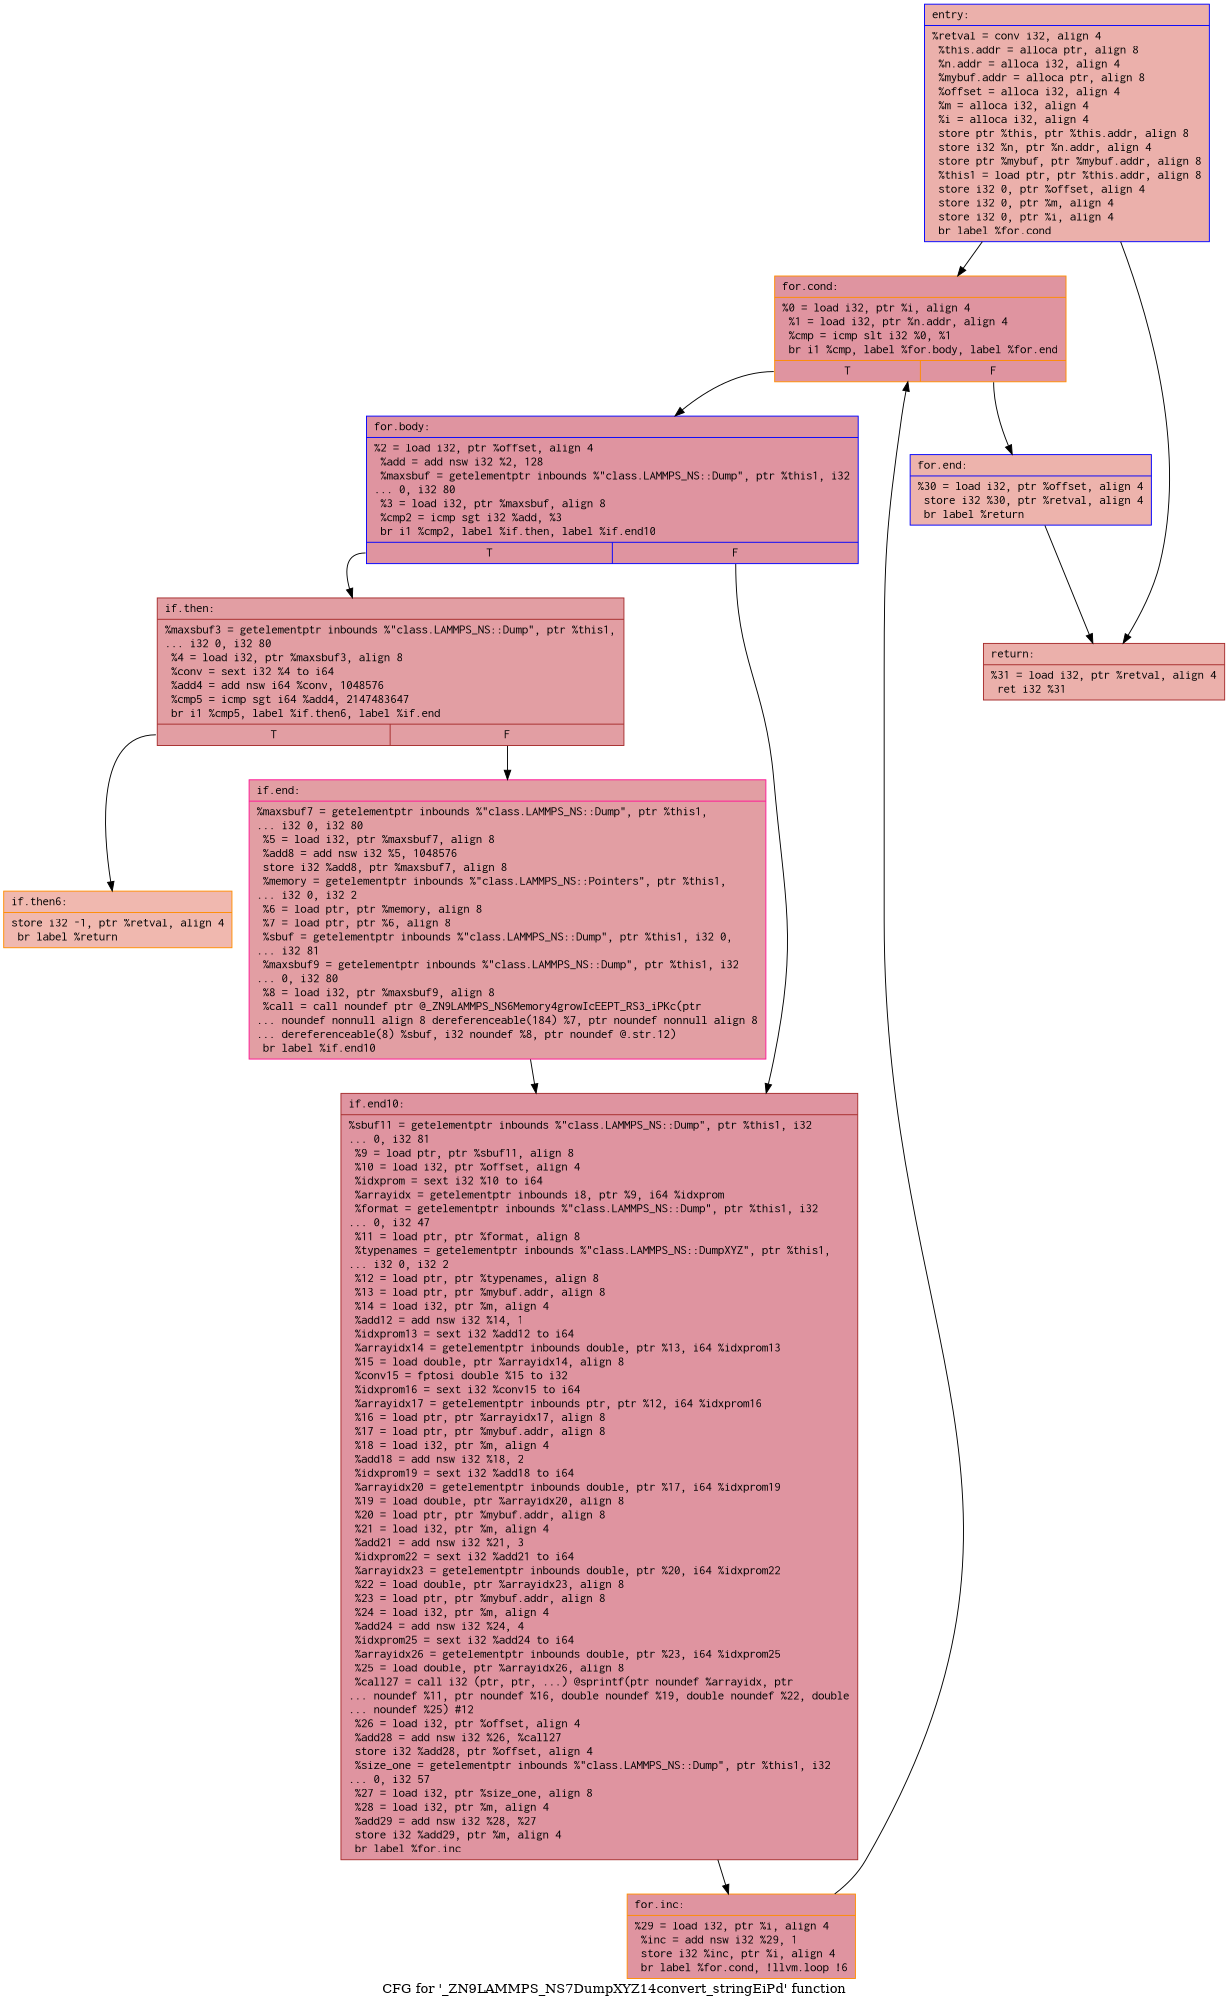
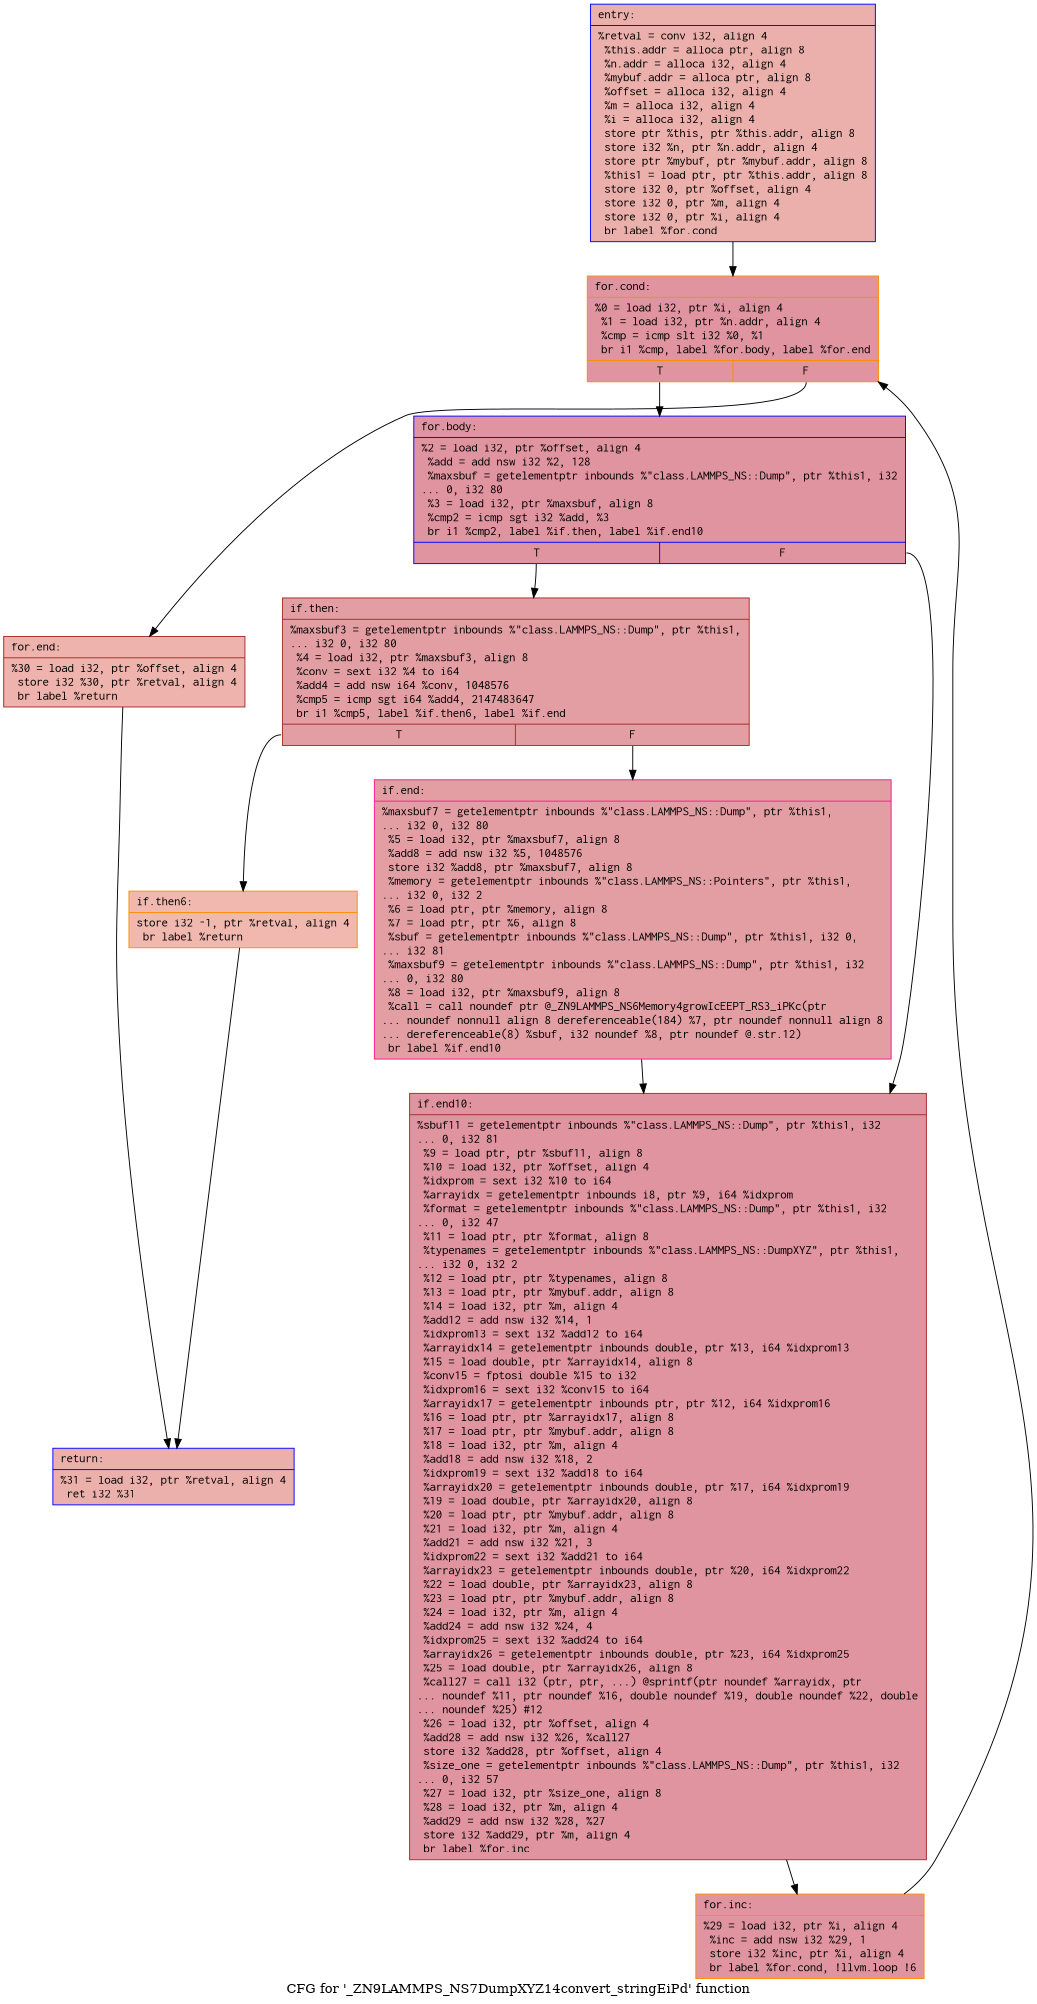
edge "entry:" -> "return:": now "if.then6:" -> "return:"
node "for.end:": color blue -> brown
node "return:": color brown -> blue
